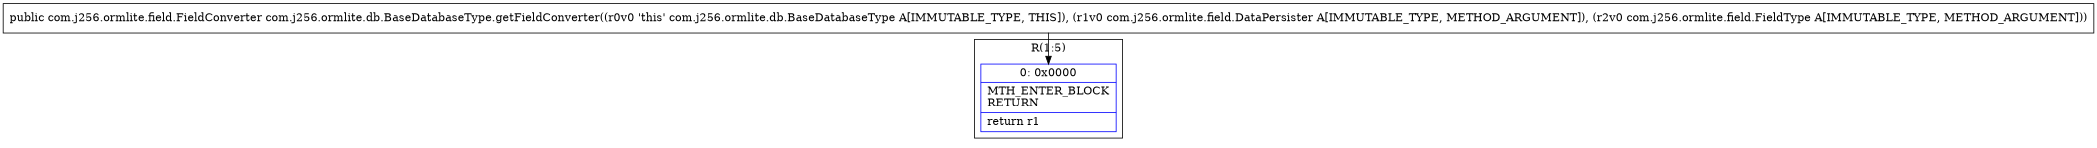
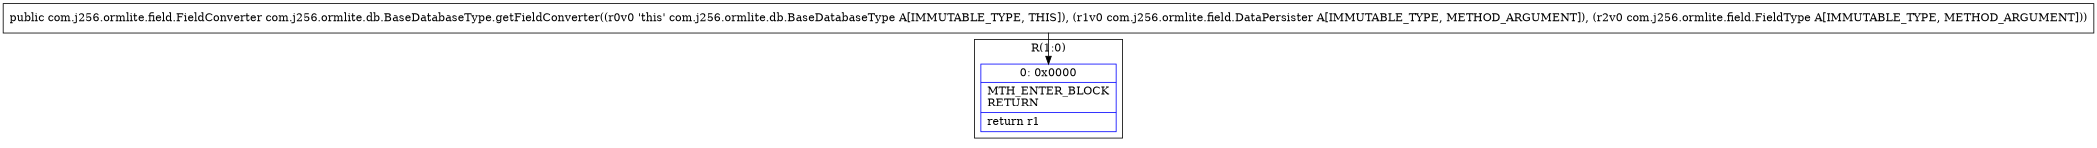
cluster "R(1:5)": label "R(1:5)" -> "R(1:0)"
